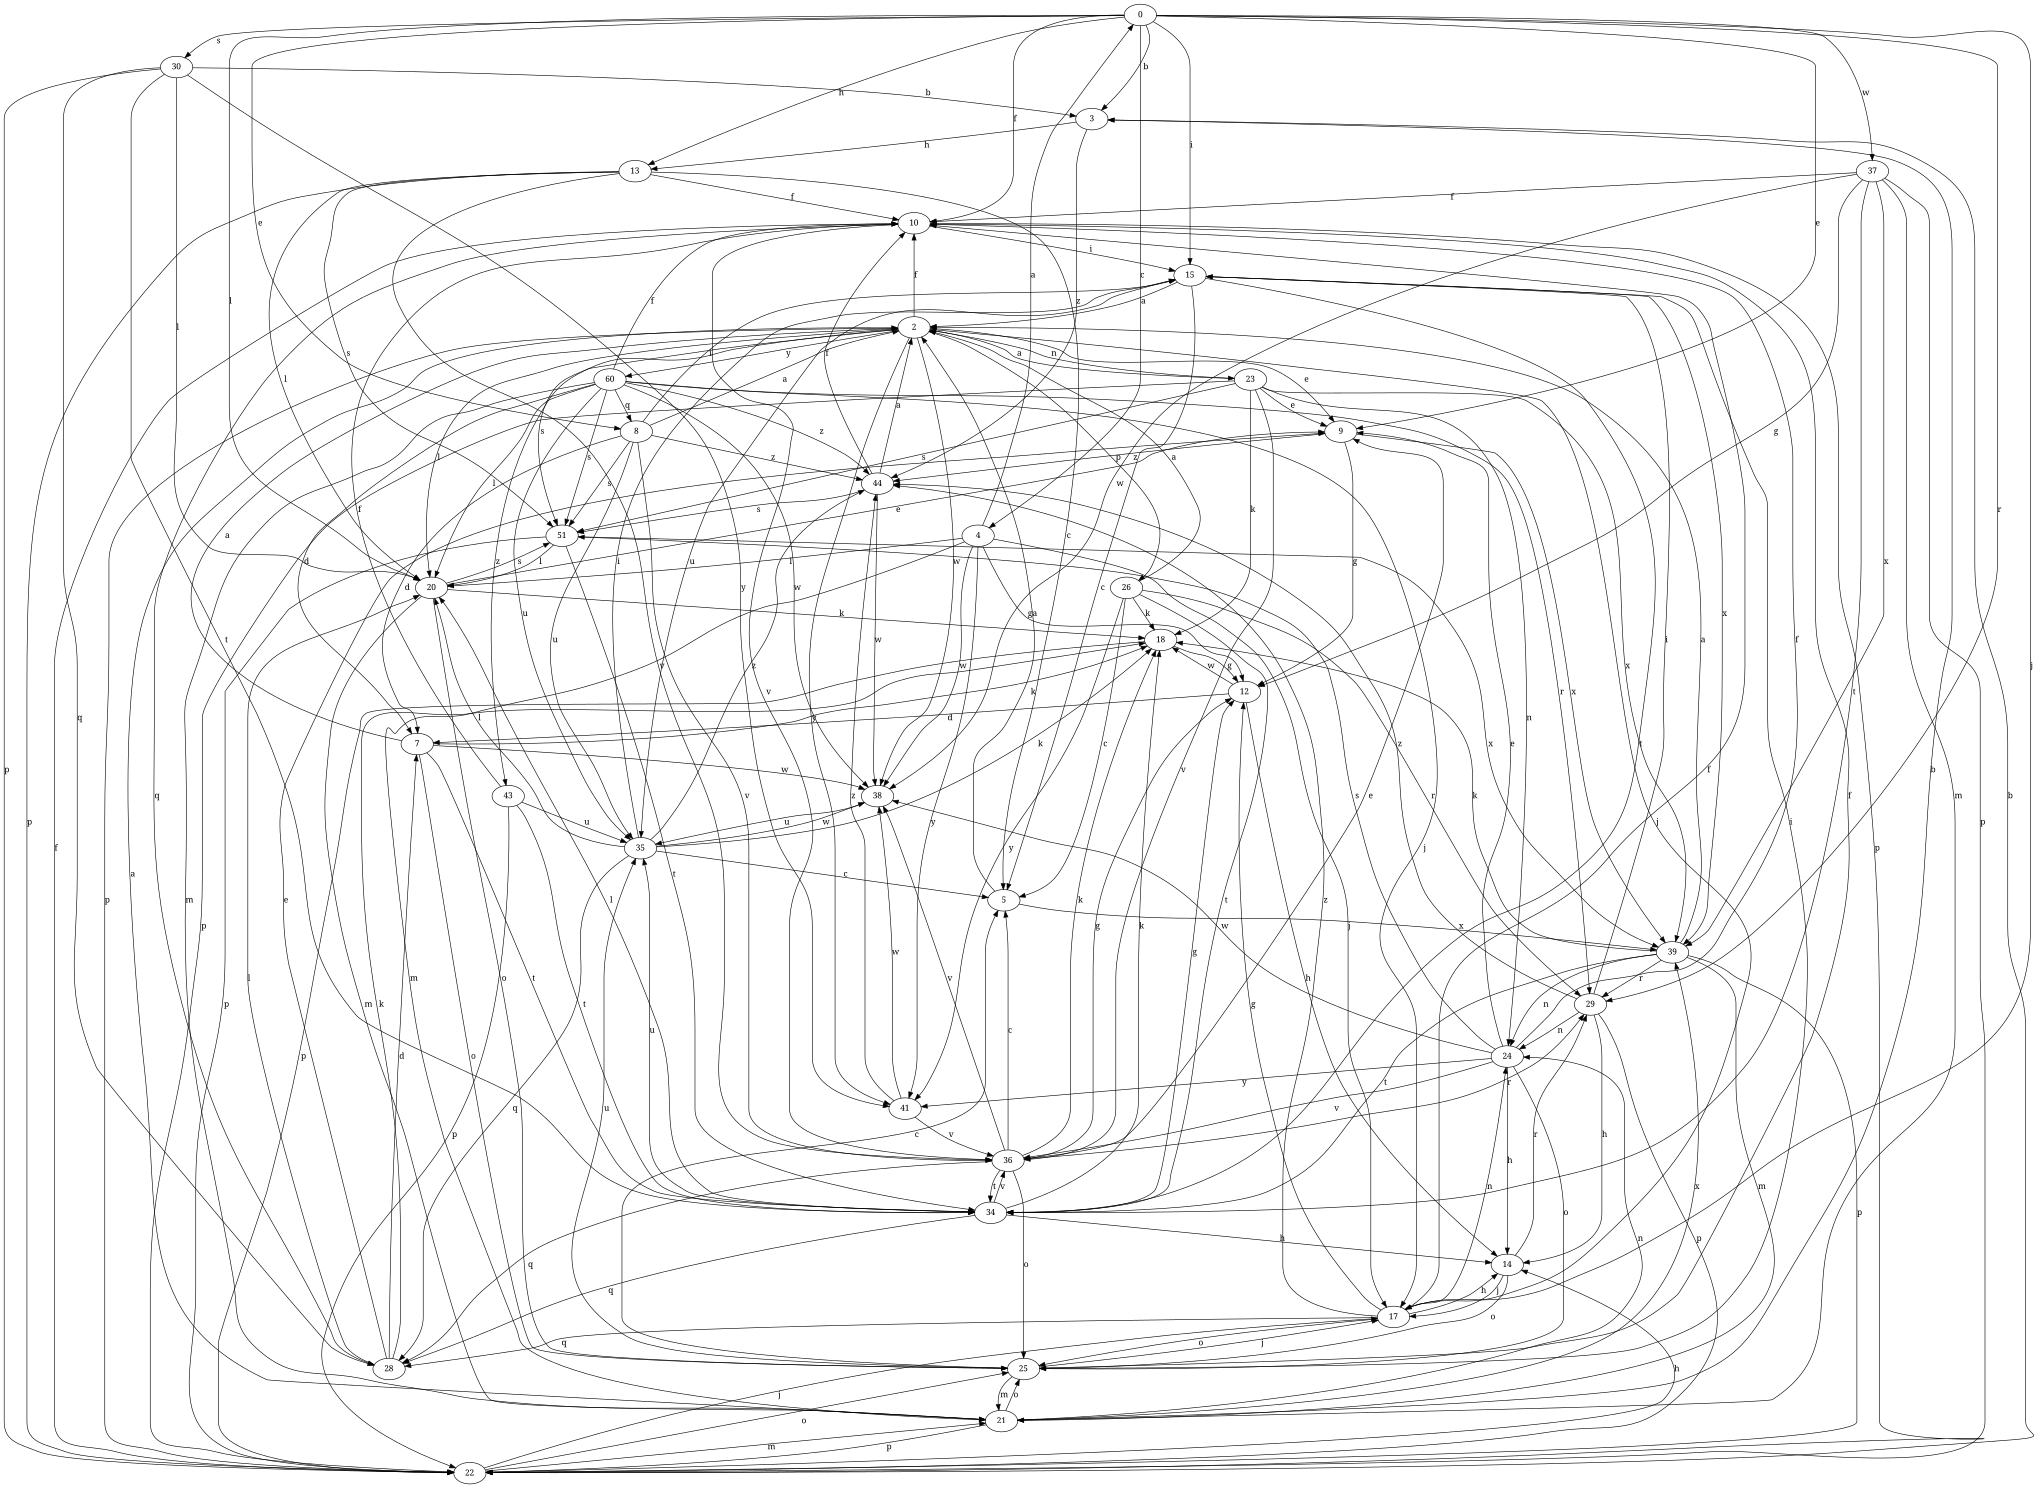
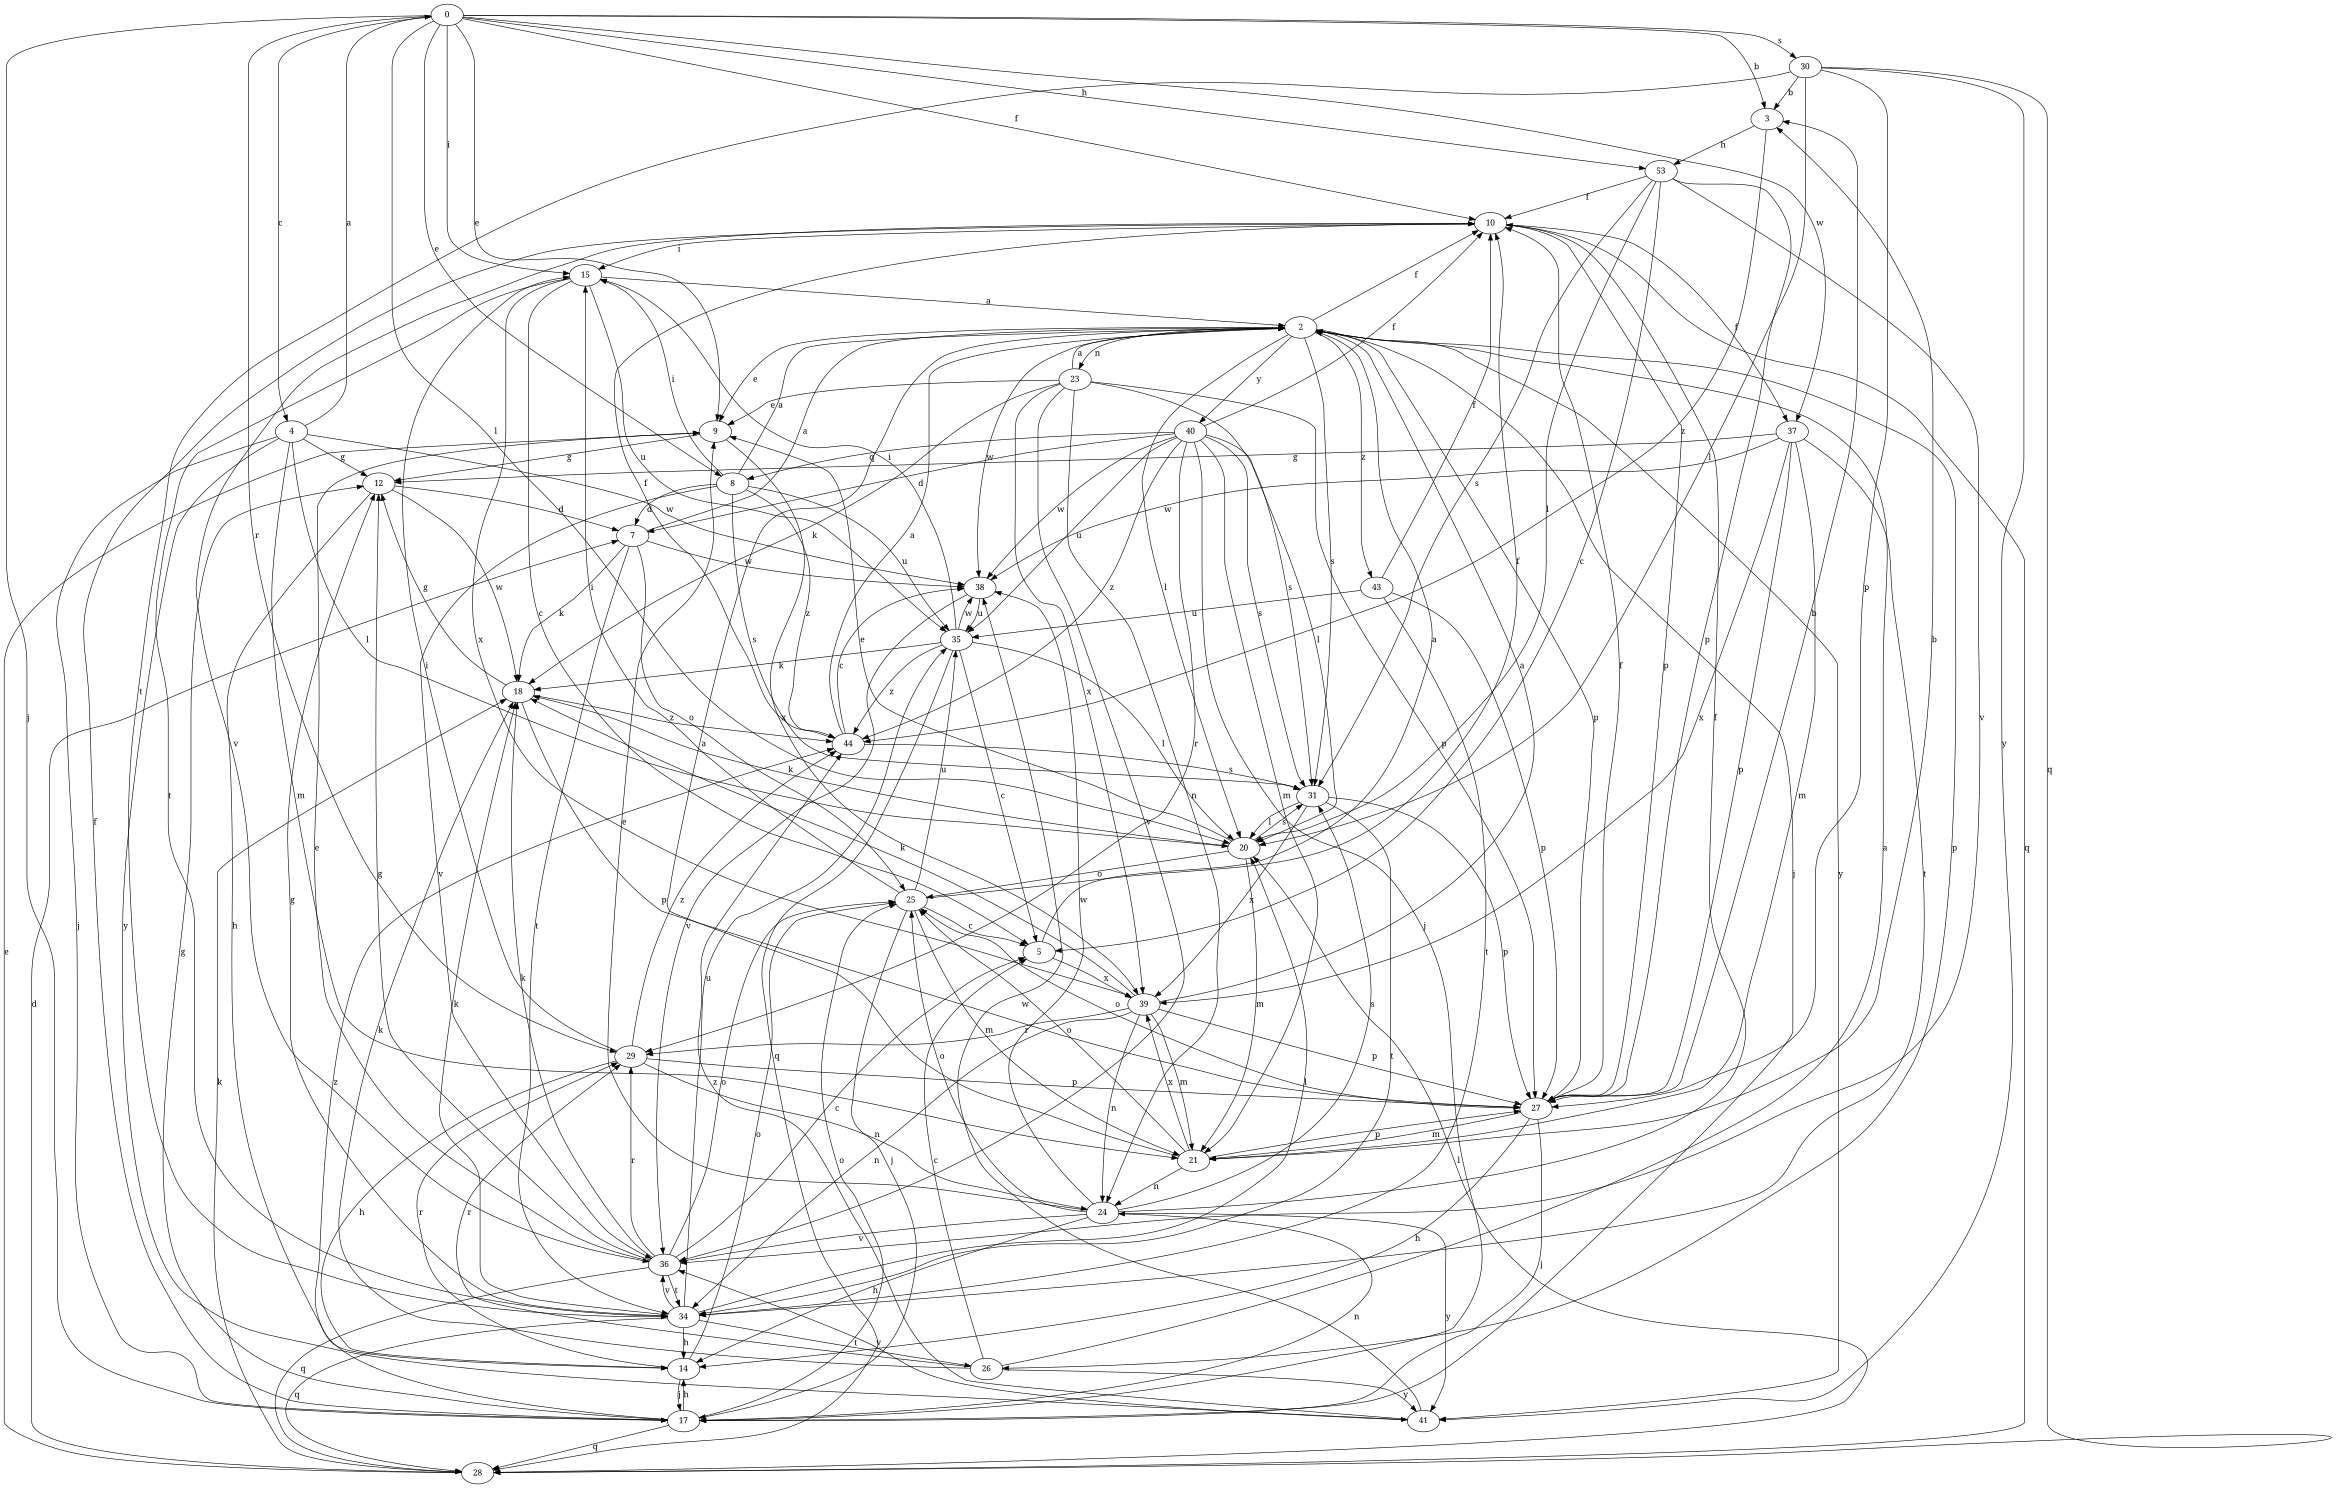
node "13": label "13" -> "53"
edge "37" -> "10": reversed
node "60": label "60" -> "40"
edge "9" -> "44": now "18" -> "44"
node "51": label "51" -> "31"
edge "44" -> "38": label "w" -> "c"
edge "26" -> "34": reversed
edge "36" -> "38": reversed
edge "39" -> "34": label "t" -> "n"
node "22": label "22" -> "27"
